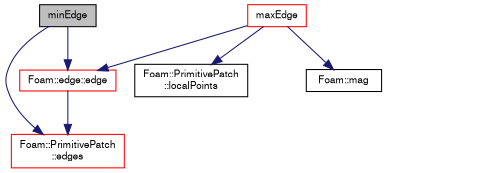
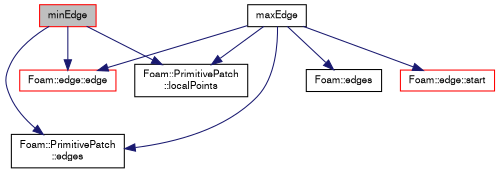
node "minEdge": color black -> red
node "maxEdge": color red -> black
edge "minEdge" -> "Foam::PrimitivePatch ::localPoints": added
node "Foam::mag": label "Foam::mag" -> "Foam::edges"
node "Foam::edge::start": added
edge "Foam::edge::edge" -> "Foam::PrimitivePatch ::edges": now "maxEdge" -> "Foam::PrimitivePatch ::edges"
node "Foam::PrimitivePatch ::edges": color red -> black
